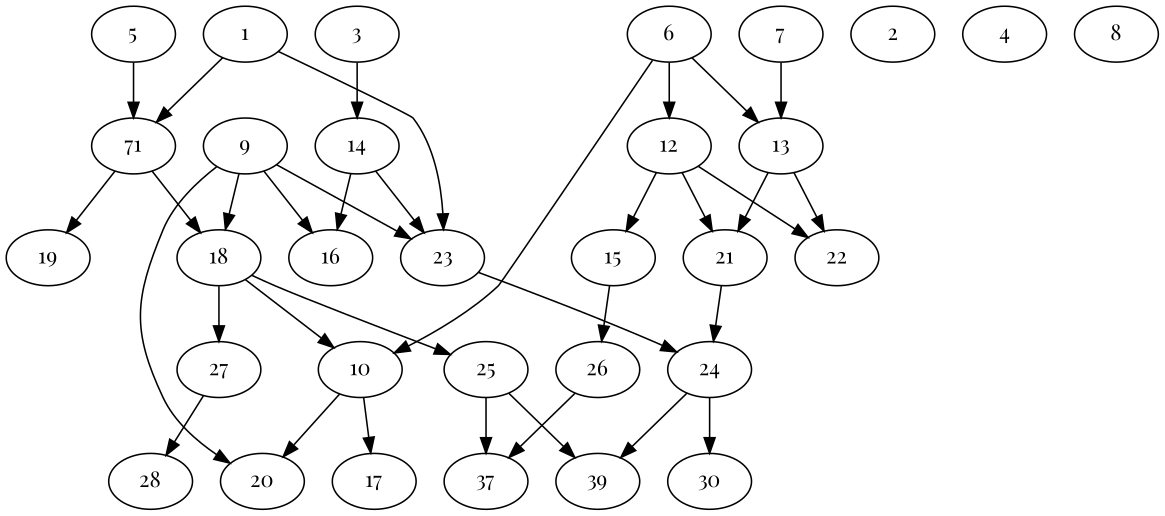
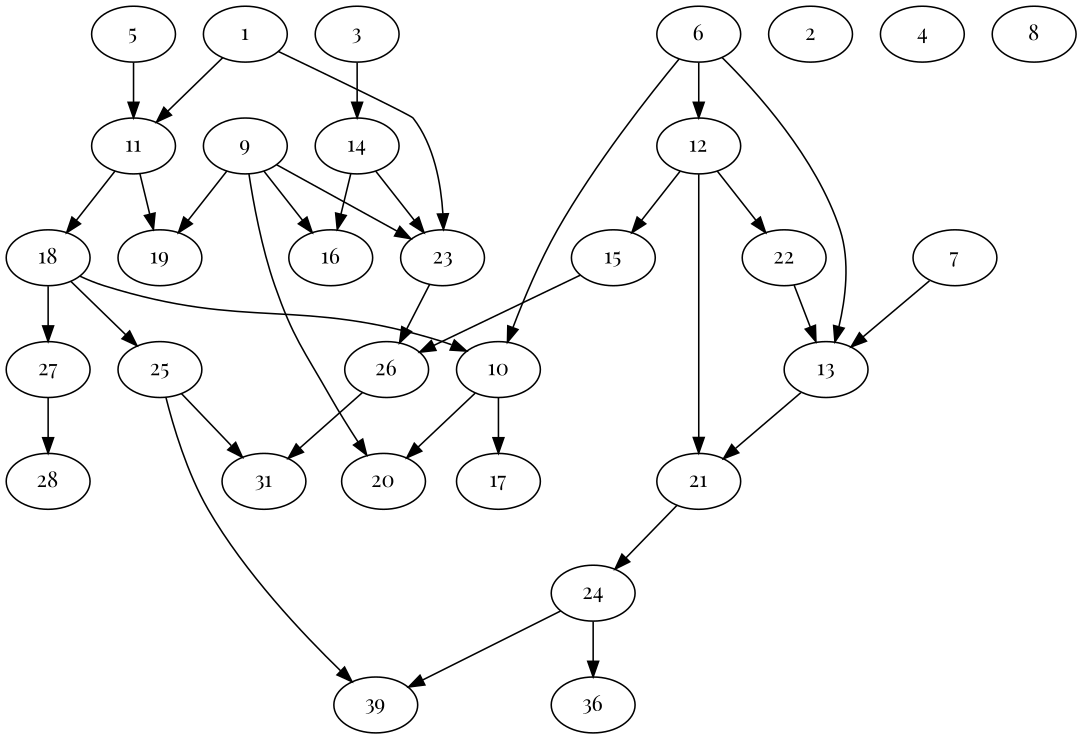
node "71": label "71" -> "11"
edge "9" -> "18": now "9" -> "19"
edge "13" -> "22": reversed
edge "23" -> "24": now "23" -> "26"
node "37": label "37" -> "31"
node "30": label "30" -> "36"
